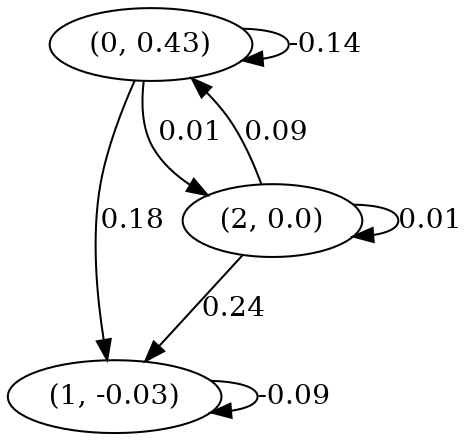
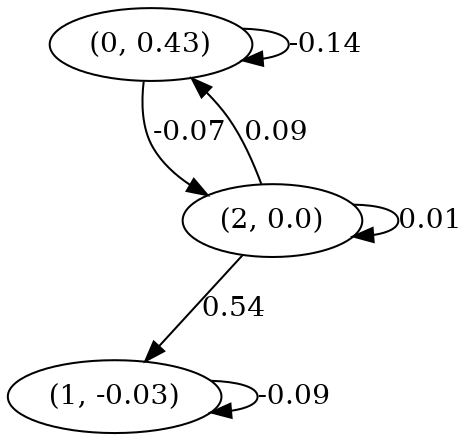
edge "(0, 0.43)" -> "(2, 0.0)": label "0.01" -> "-0.07"
edge "(0, 0.43)" -> "(1, -0.03)": removed, label "0.18"
edge "(2, 0.0)" -> "(1, -0.03)": label "0.24" -> "0.54"
